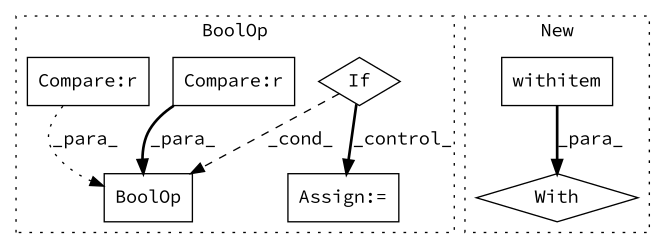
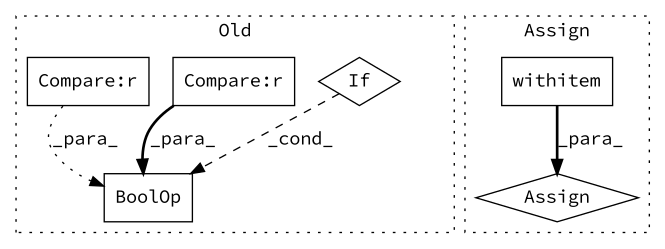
cluster "BoolOp": label "BoolOp" -> "Old"
cluster "New": label "New" -> "Assign"
node "Assign:=": removed
node "With": label "With" -> "Assign"
